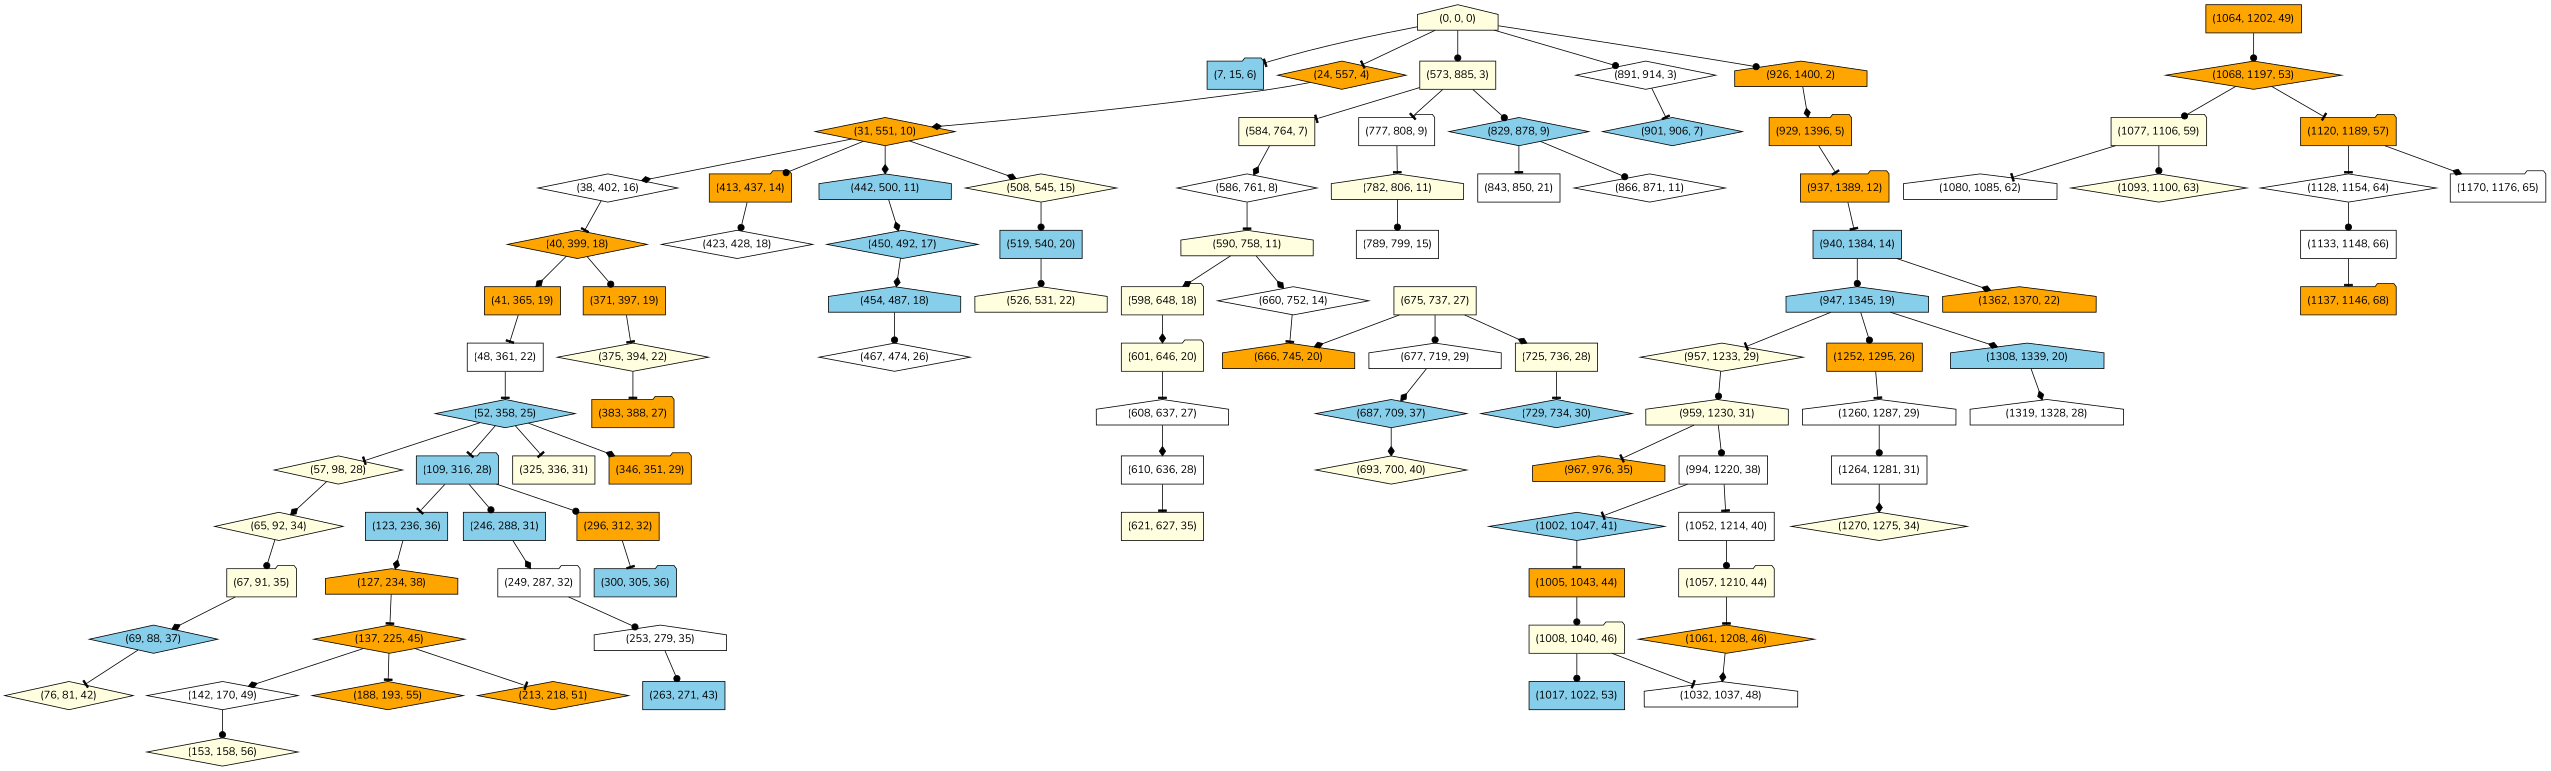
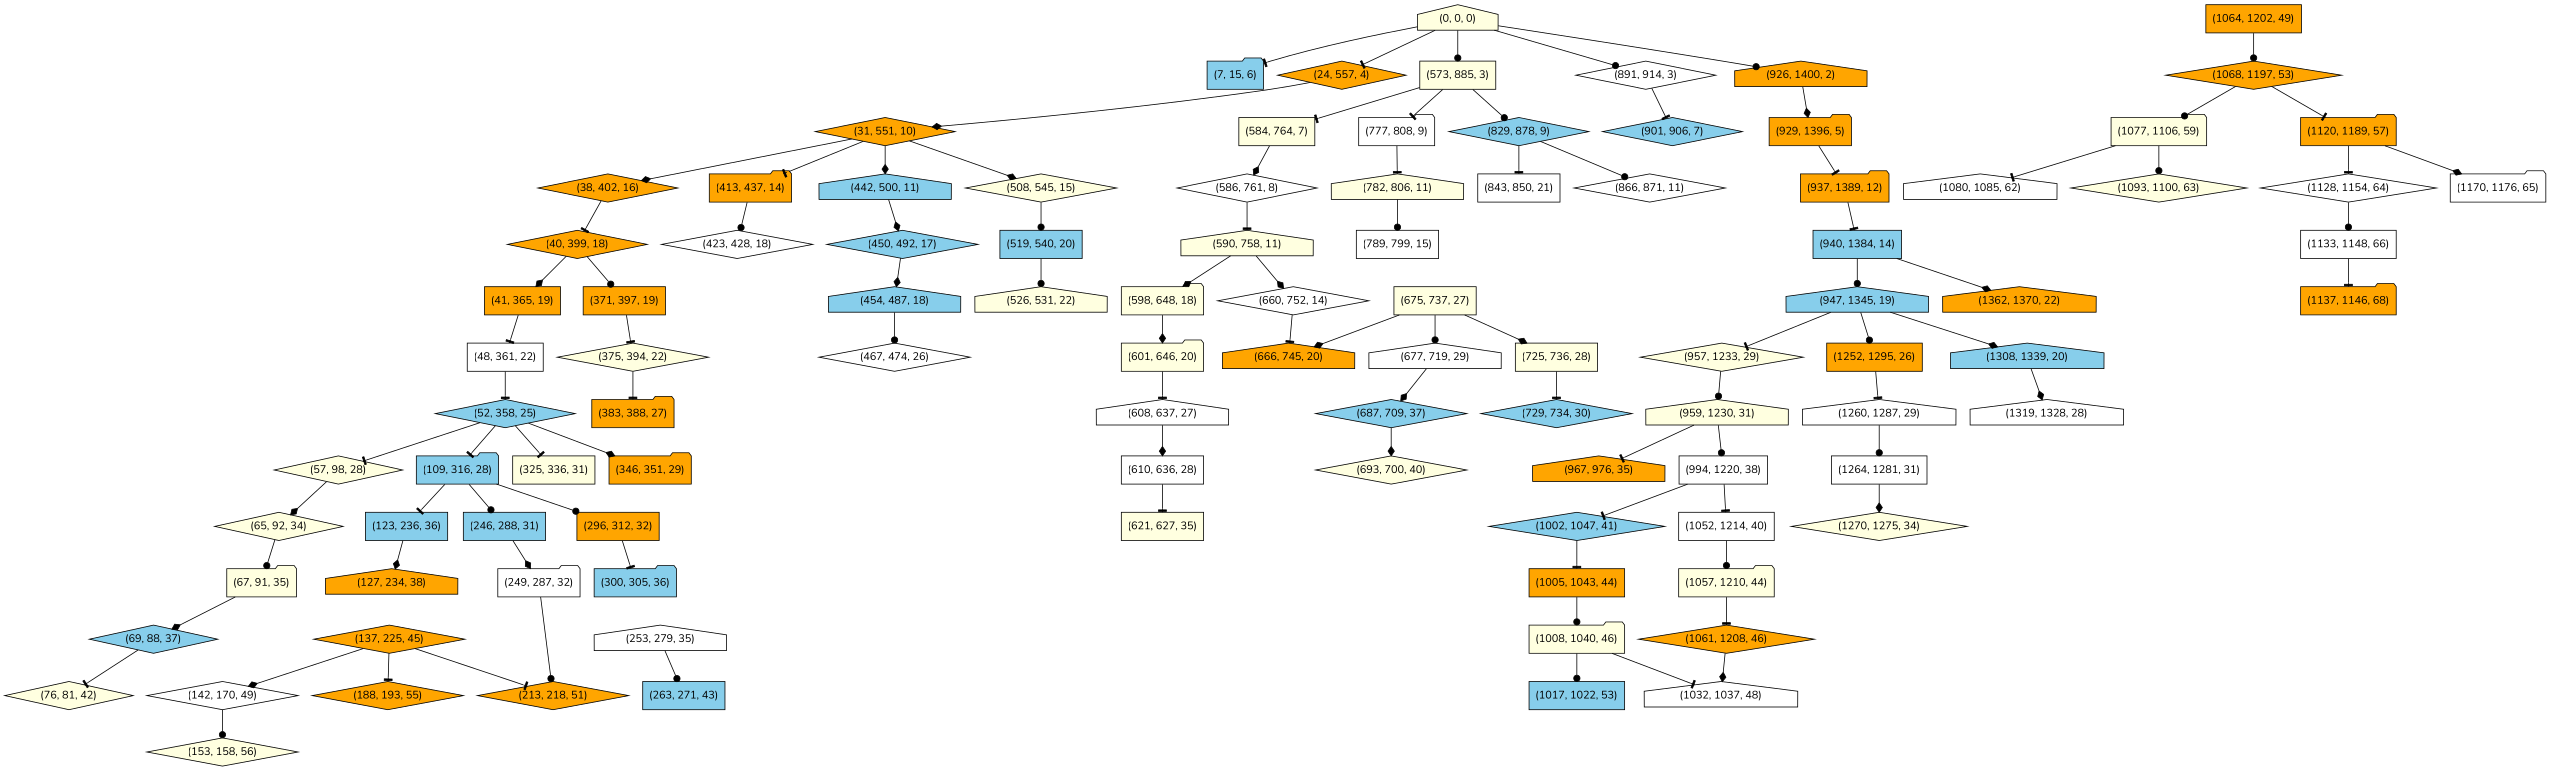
edge "(31, 551, 10)" -> "(413, 437, 14)": arrowhead dot -> tee
node "(38, 402, 16)": fillcolor white -> orange
edge "(127, 234, 38)" -> "(137, 225, 45)": removed
edge "(249, 287, 32)" -> "(253, 279, 35)": now "(249, 287, 32)" -> "(213, 218, 51)"
